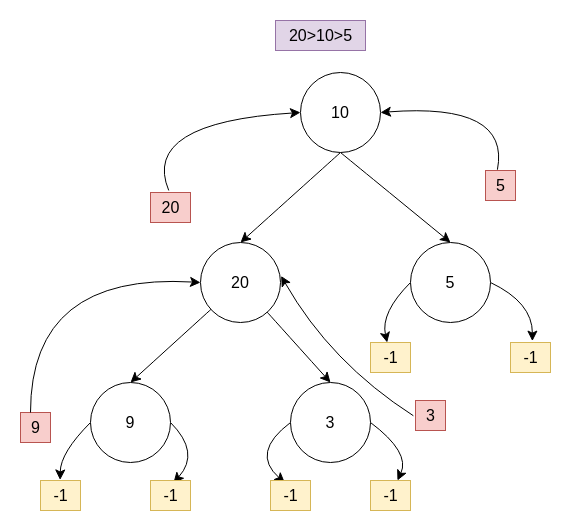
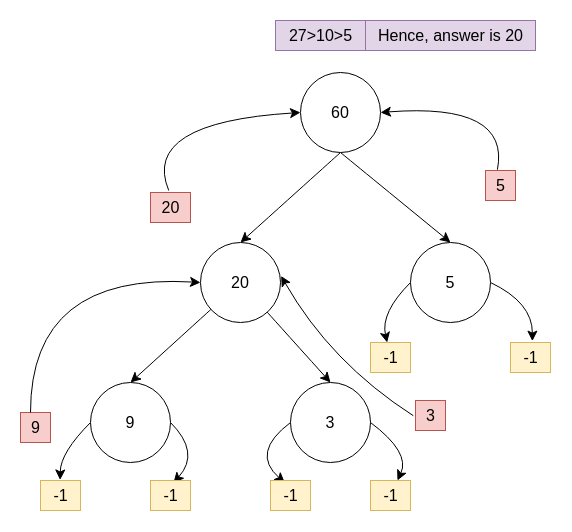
node "20>10>5": label "20>10>5" -> "27>10>5"
node "Hence, answer is 20": added
node "10": label "10" -> "60"
